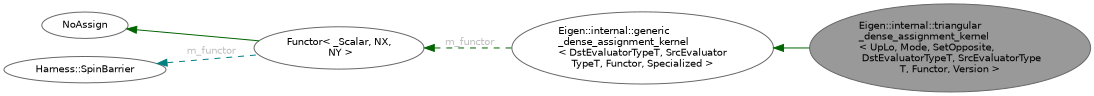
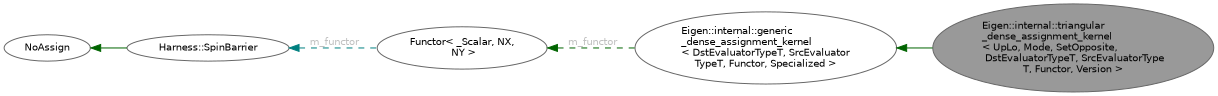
edge "Functor< _Scalar, NX, NY >" -> "NoAssign": now "Harness::SpinBarrier" -> "NoAssign"
